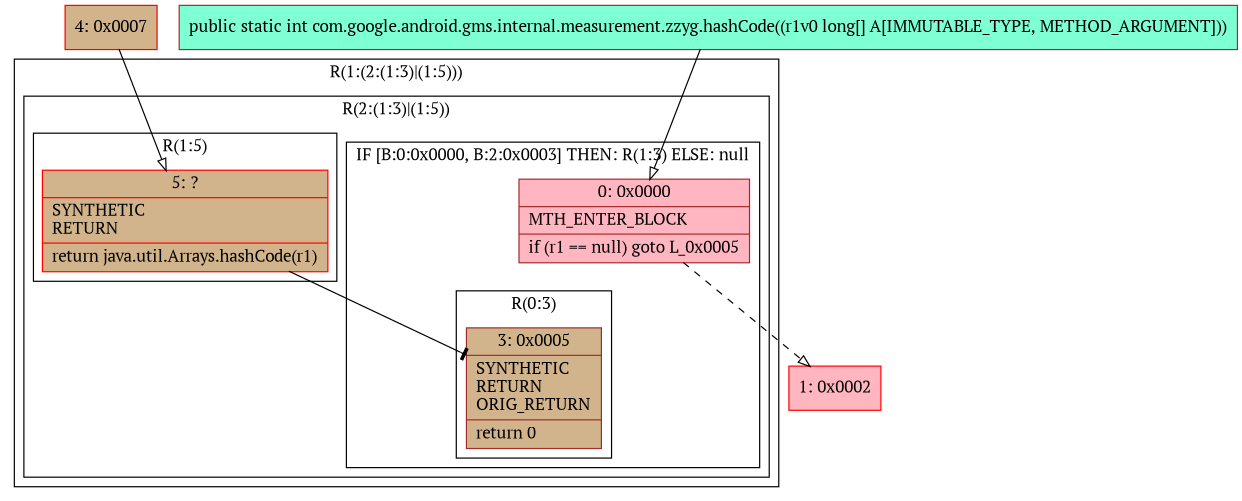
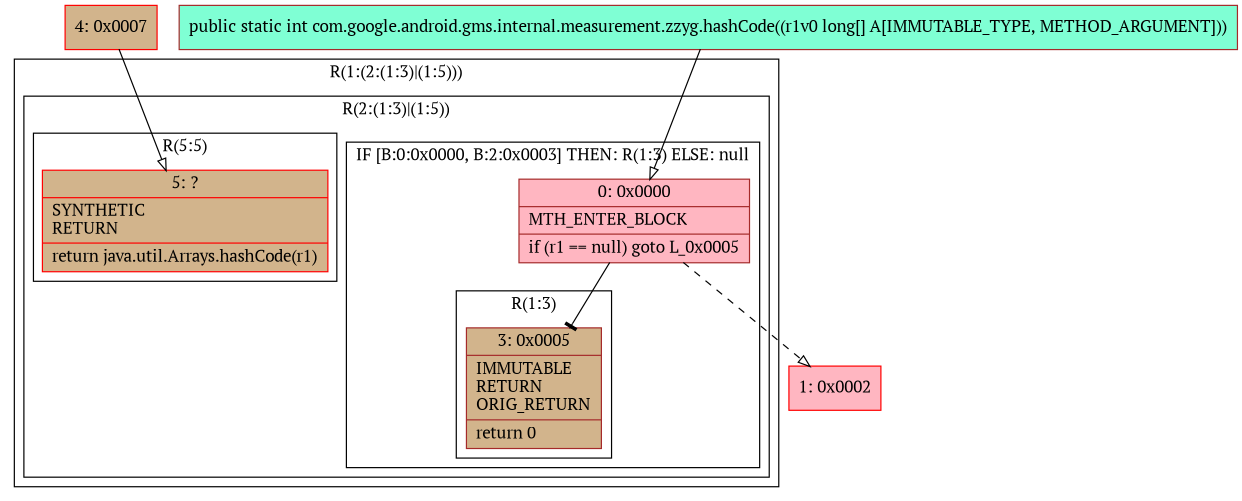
cluster "R(1:5)": label "R(1:5)" -> "R(5:5)"
cluster "R(0:3)": label "R(0:3)" -> "R(1:3)"
edge "5: ?" -> "3: 0x0005": now "0: 0x0000" -> "3: 0x0005"
node "3: 0x0005": text "SYNTHETIC" -> "IMMUTABLE"
